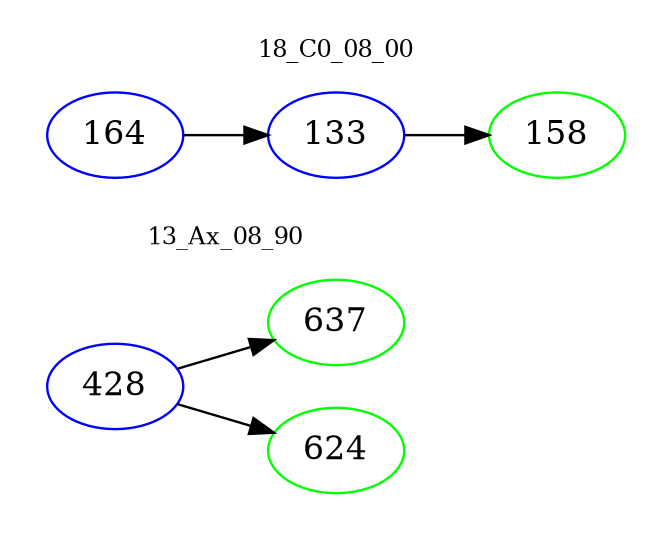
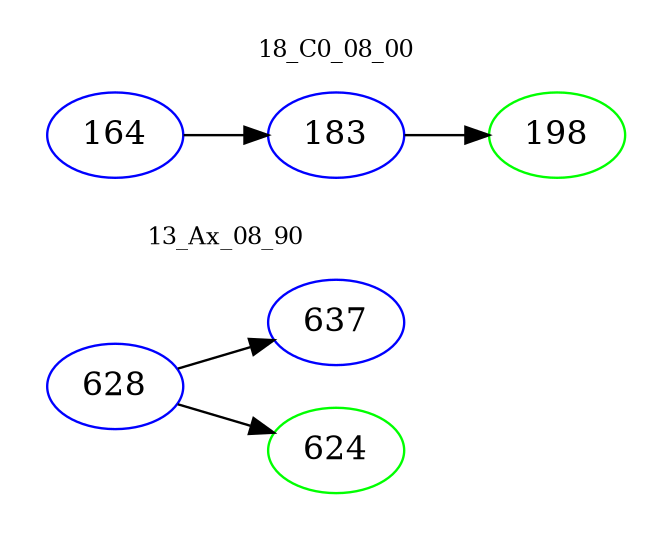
node "133": label "133" -> "183"
node "158": label "158" -> "198"
node "637": color green -> blue
node "428": label "428" -> "628"
